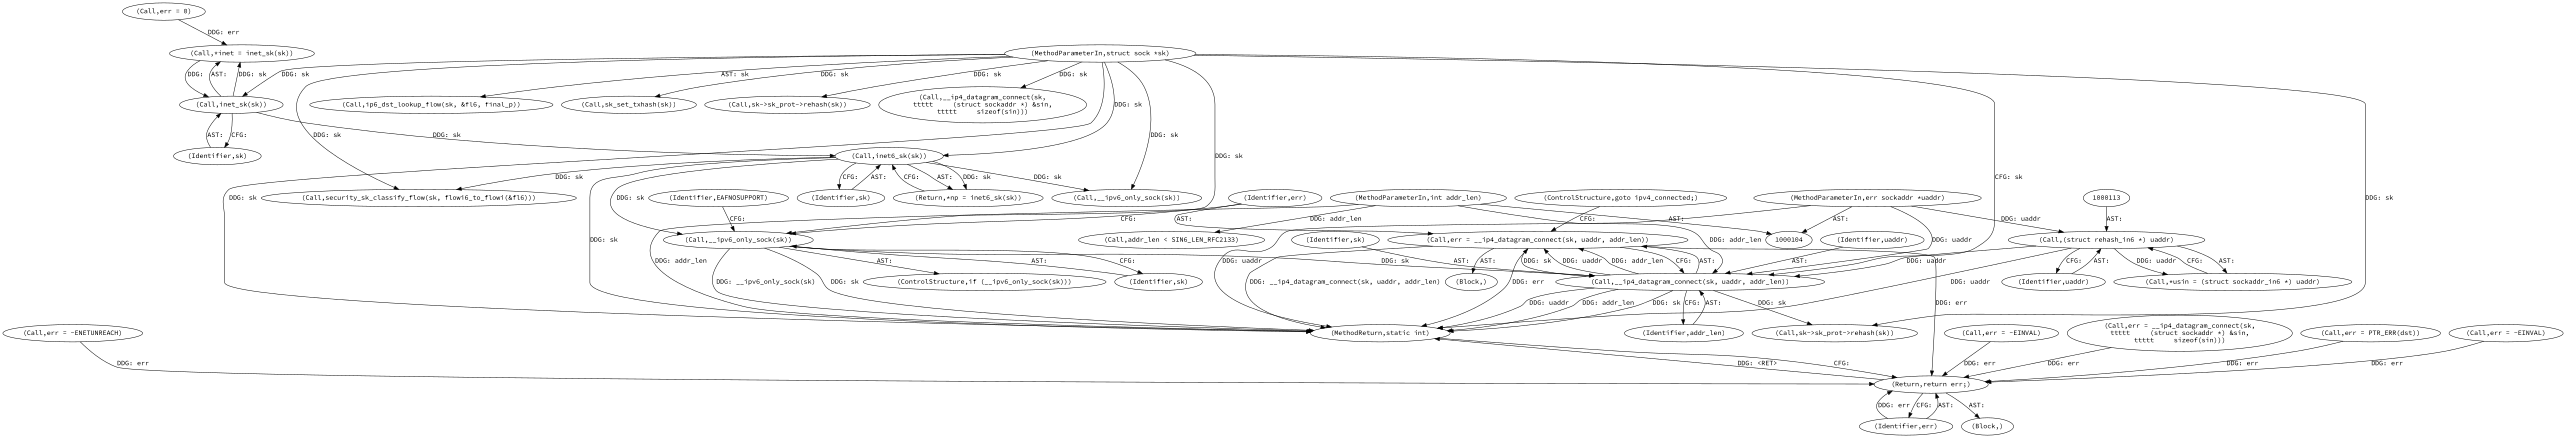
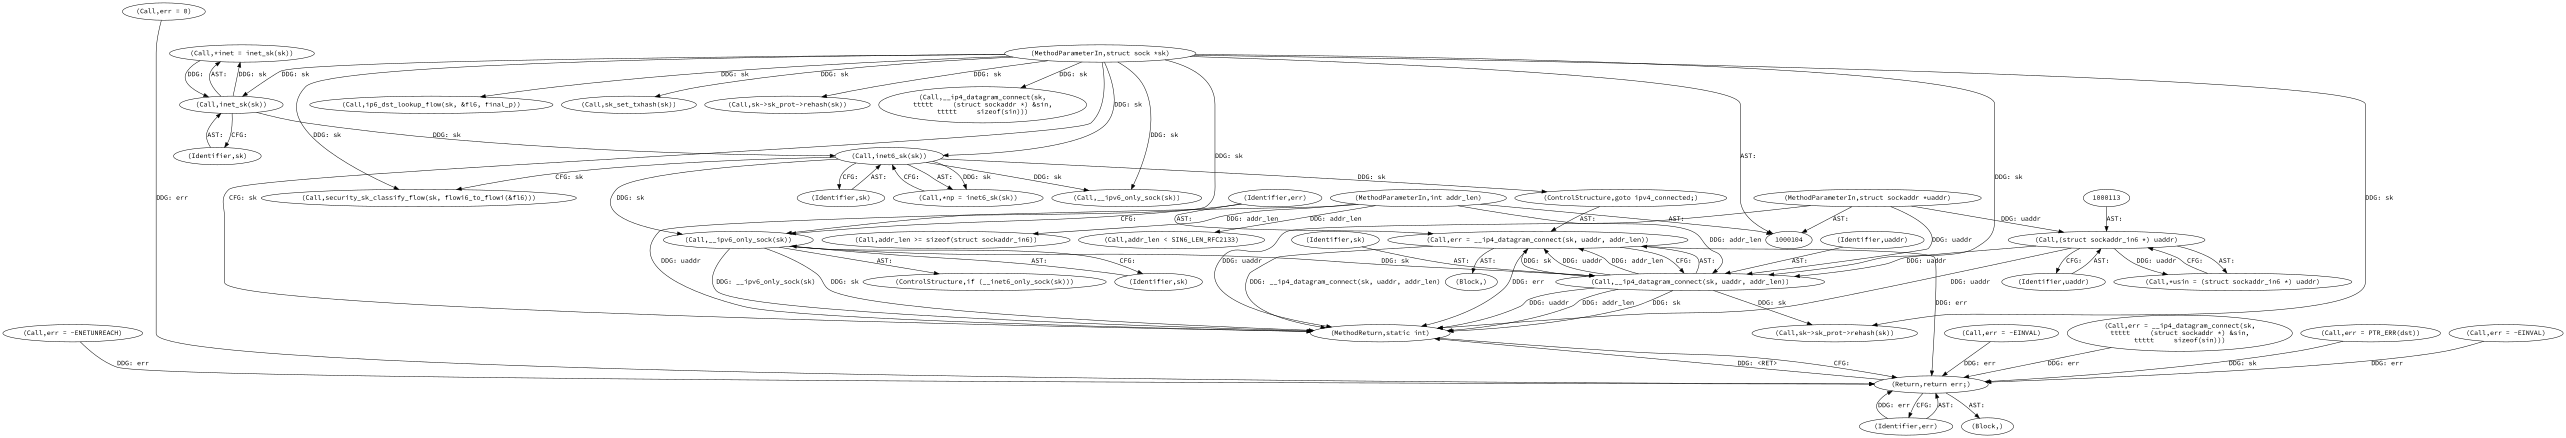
edge "(Call,err = 0)" -> "(Call,*inet = inet_sk(sk))": now "(Call,err = 0)" -> "(Return,return err;)"
edge "(MethodParameterIn,struct sock *sk)" -> "1000104": added, label "AST:"
edge "(MethodParameterIn,struct sock *sk)" -> "(Call,ip6_dst_lookup_flow(sk, &fl6, final_p))": label "AST: sk" -> "DDG: sk"
edge "(Call,inet6_sk(sk))" -> "(Call,security_sk_classify_flow(sk, flowi6_to_flowi(&fl6)))": label "DDG: sk" -> "CFG: sk"
edge "(MethodParameterIn,struct sock *sk)" -> "(Call,__ip4_datagram_connect(sk, uaddr, addr_len))": label "CFG: sk" -> "DDG: sk"
edge "(MethodParameterIn,struct sock *sk)" -> "(MethodReturn,static int)": label "DDG: sk" -> "CFG: sk"
node "(Identifier,EAFNOSUPPORT)": removed
node "(Return,*np = inet6_sk(sk))": label "(Return,*np = inet6_sk(sk))" -> "(Call,*np = inet6_sk(sk))"
node "(MethodParameterIn,err sockaddr *uaddr)": label "(MethodParameterIn,err sockaddr *uaddr)" -> "(MethodParameterIn,struct sockaddr *uaddr)"
edge "(ControlStructure,goto ipv4_connected;)" -> "(Call,err = __ip4_datagram_connect(sk, uaddr, addr_len))": label "CFG: " -> "AST: "
node "(Call,addr_len >= sizeof(struct sockaddr_in6))": added
node "(Call,(struct rehash_in6 *) uaddr)": label "(Call,(struct rehash_in6 *) uaddr)" -> "(Call,(struct sockaddr_in6 *) uaddr)"
edge "(MethodParameterIn,int addr_len)" -> "(MethodReturn,static int)": label "DDG: addr_len" -> "DDG: uaddr"
node "(ControlStructure,if (__ipv6_only_sock(sk)))": label "(ControlStructure,if (__ipv6_only_sock(sk)))" -> "(ControlStructure,if (__inet6_only_sock(sk)))"
edge "(Call,inet6_sk(sk))" -> "(MethodReturn,static int)": now "(Call,inet6_sk(sk))" -> "(ControlStructure,goto ipv4_connected;)"
node "(Identifier,addr_len)": removed
edge "(Call,err = PTR_ERR(dst))" -> "(Return,return err;)": label "DDG: err" -> "DDG: sk"
